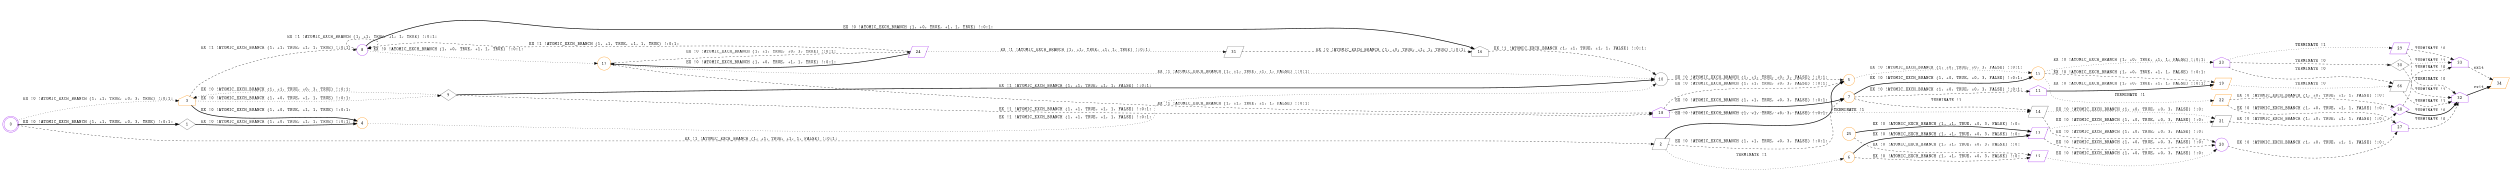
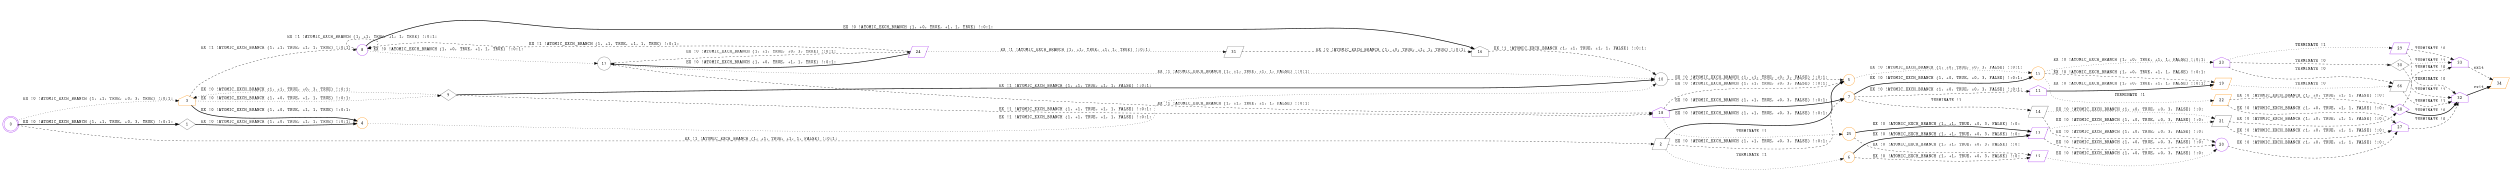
node "17": color darkorange -> gray40
edge "18" -> "14": now "18" -> "25"
edge "21" -> "27": added, label "EX !0 !ATOMIC_EXCH_BRANCH (1, +0, TRUE, +1, 1, FALSE) !:0:"
